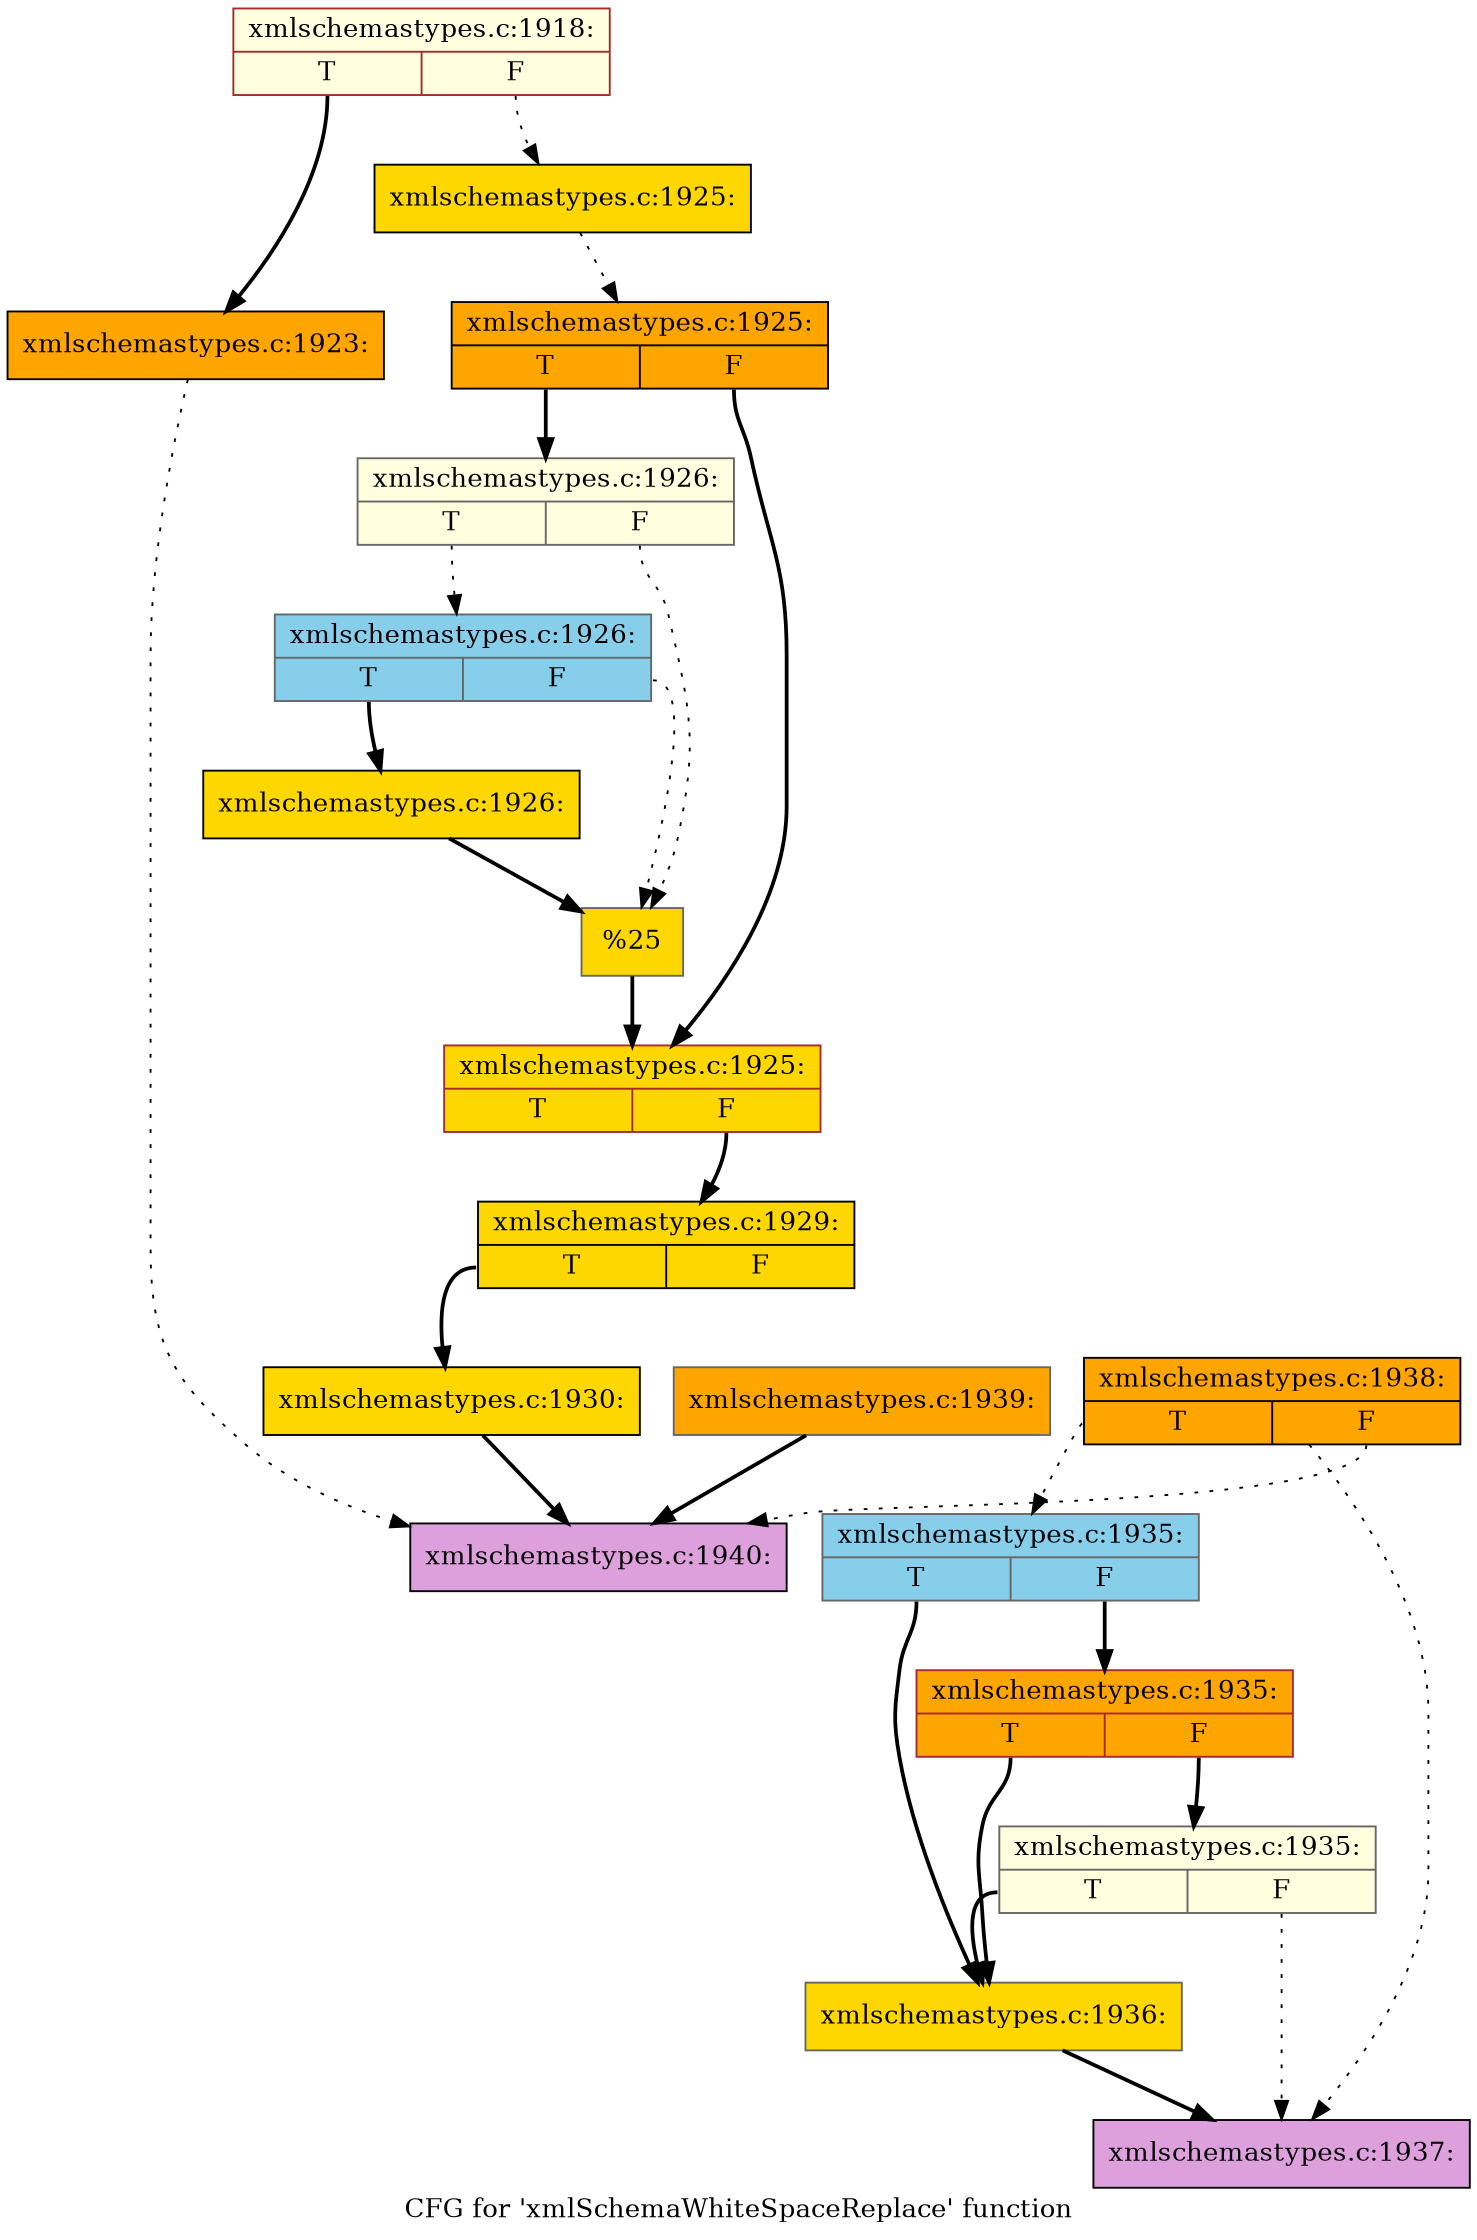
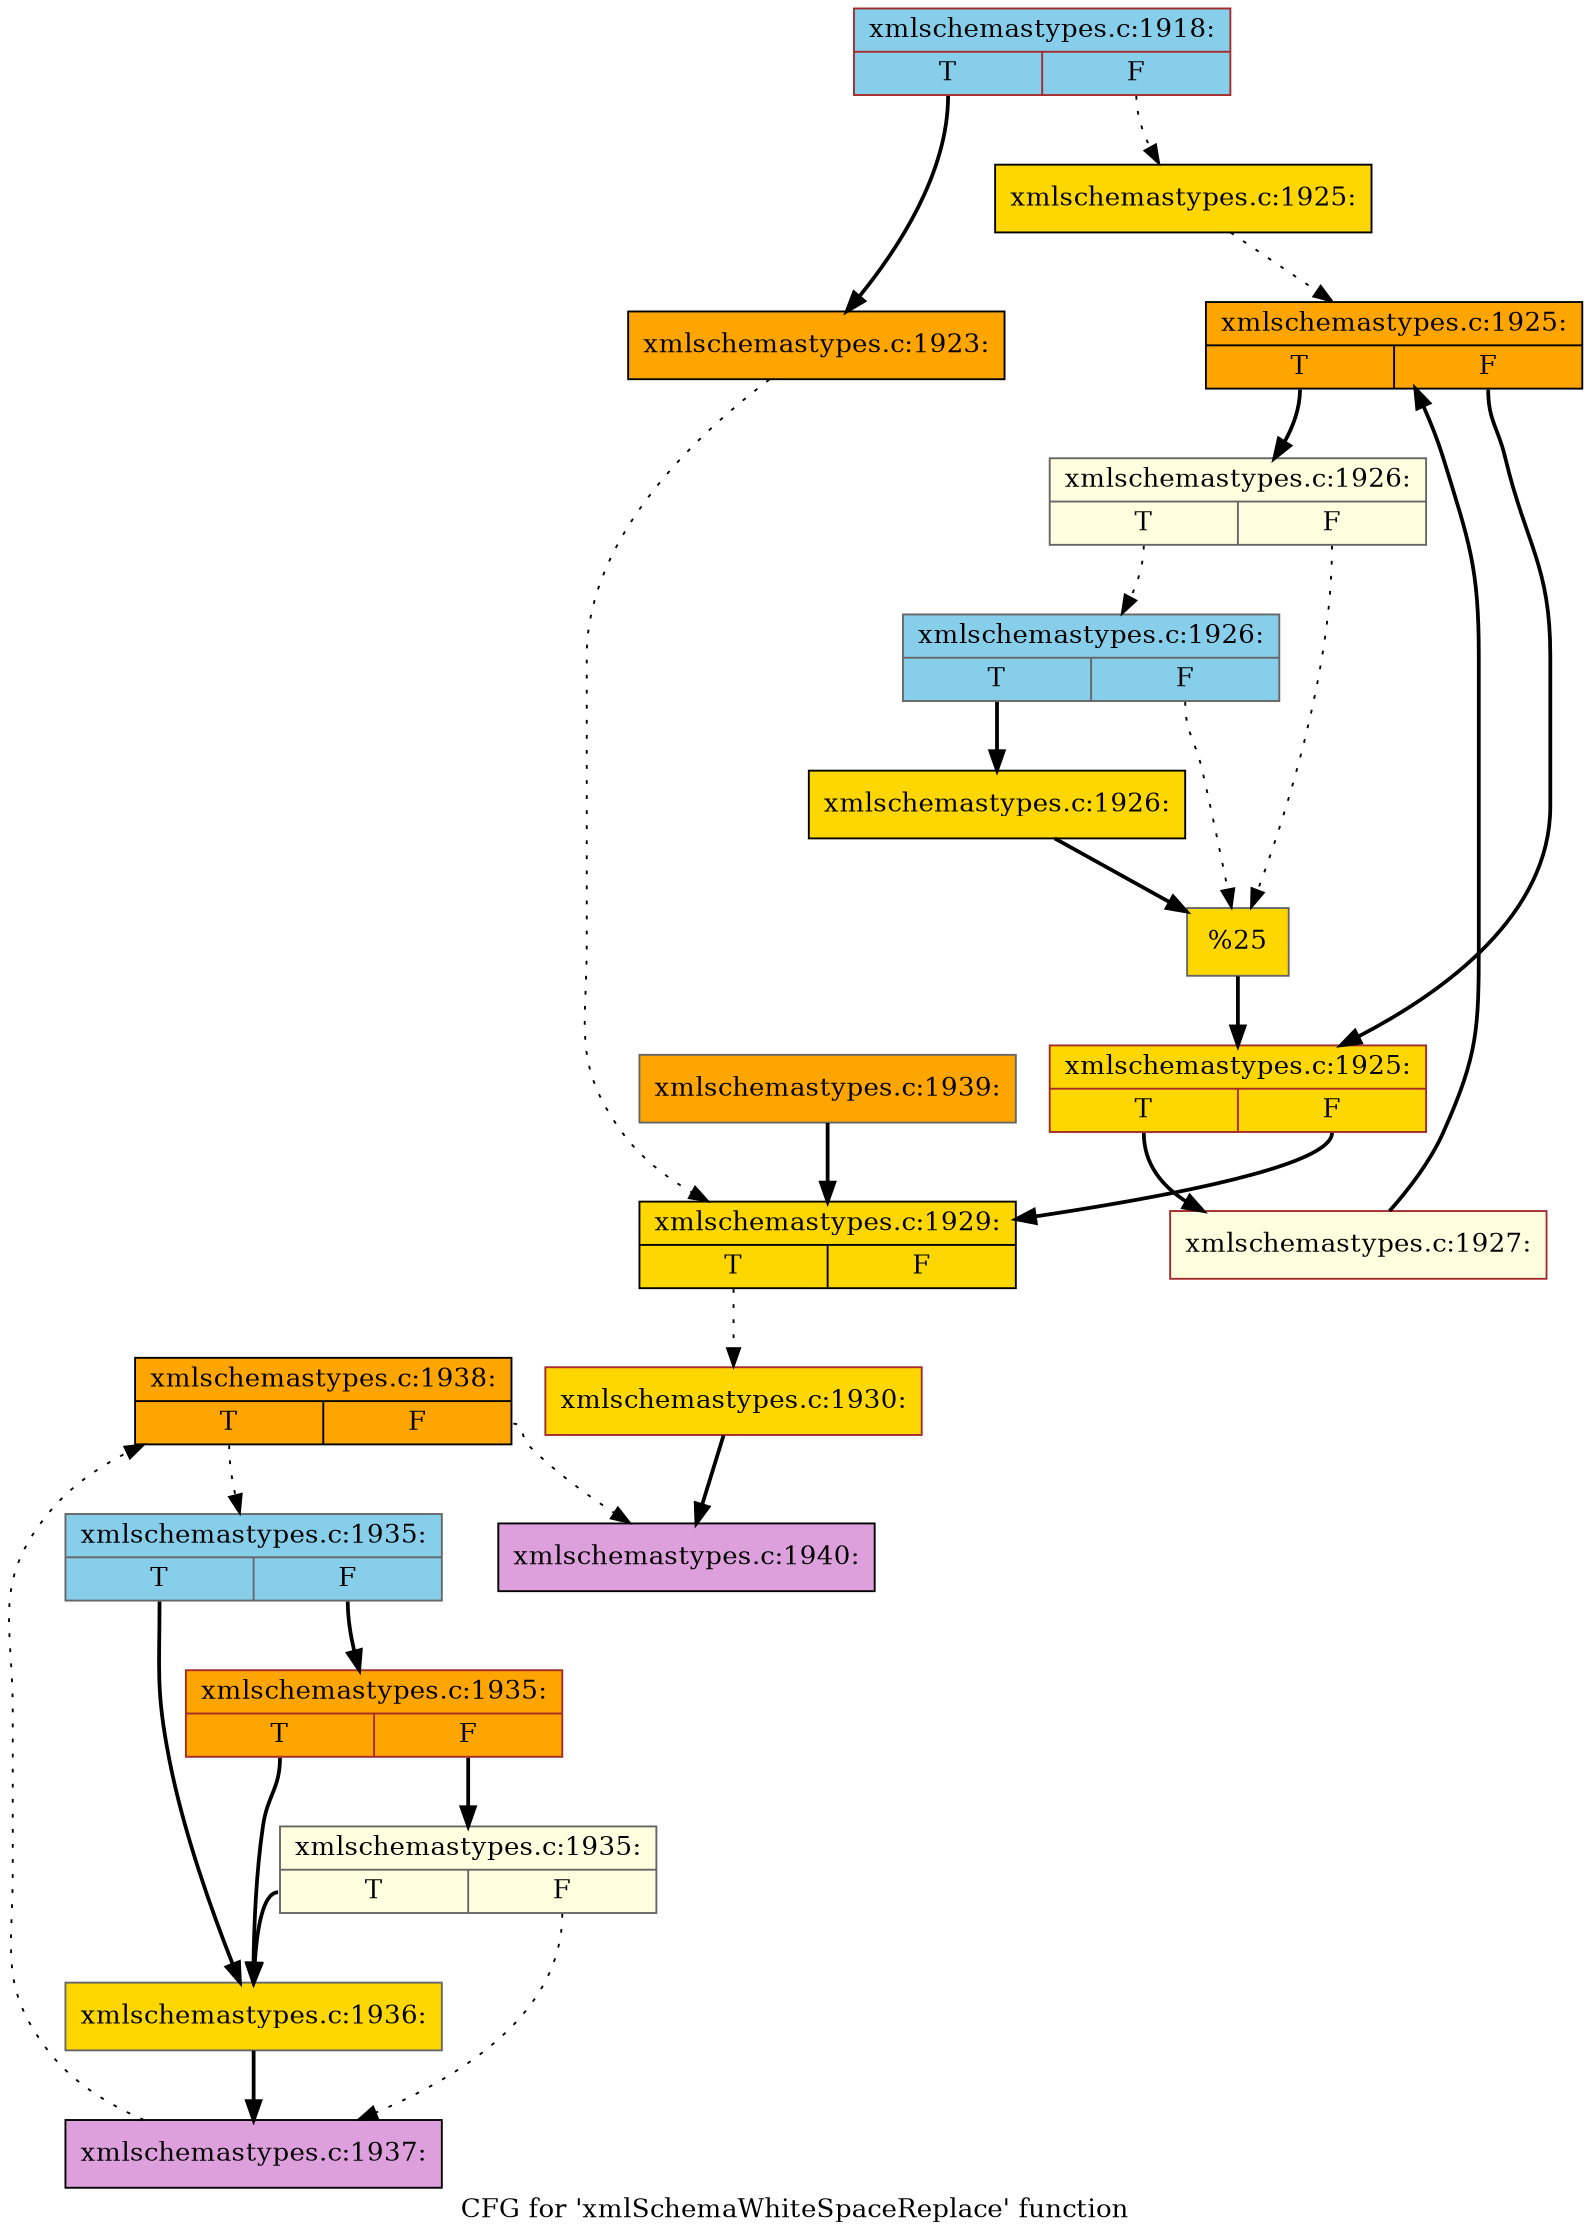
node "xmlschemastypes.c:1918:": fillcolor lightyellow -> skyblue
edge "xmlschemastypes.c:1923:" -> "xmlschemastypes.c:1940:": now "xmlschemastypes.c:1923:" -> "xmlschemastypes.c:1929:"
node "xmlschemastypes.c:1927:": added
edge "xmlschemastypes.c:1929:" -> "xmlschemastypes.c:1930:": style bold -> dotted
node "xmlschemastypes.c:1930:": color black -> brown
edge "xmlschemastypes.c:1939:" -> "xmlschemastypes.c:1940:": now "xmlschemastypes.c:1939:" -> "xmlschemastypes.c:1929:"
edge "xmlschemastypes.c:1938:" -> "xmlschemastypes.c:1937:": reversed
